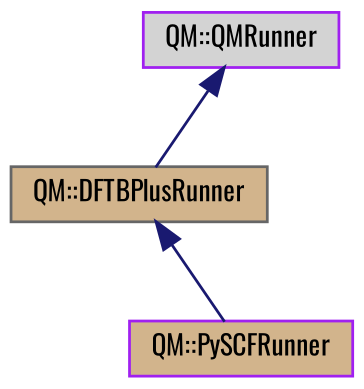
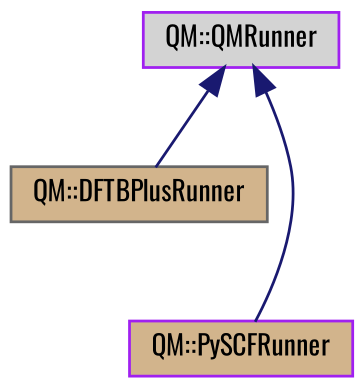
edge "QM::PySCFRunner" -> "QM::DFTBPlusRunner": now "QM::PySCFRunner" -> "QM::QMRunner"
